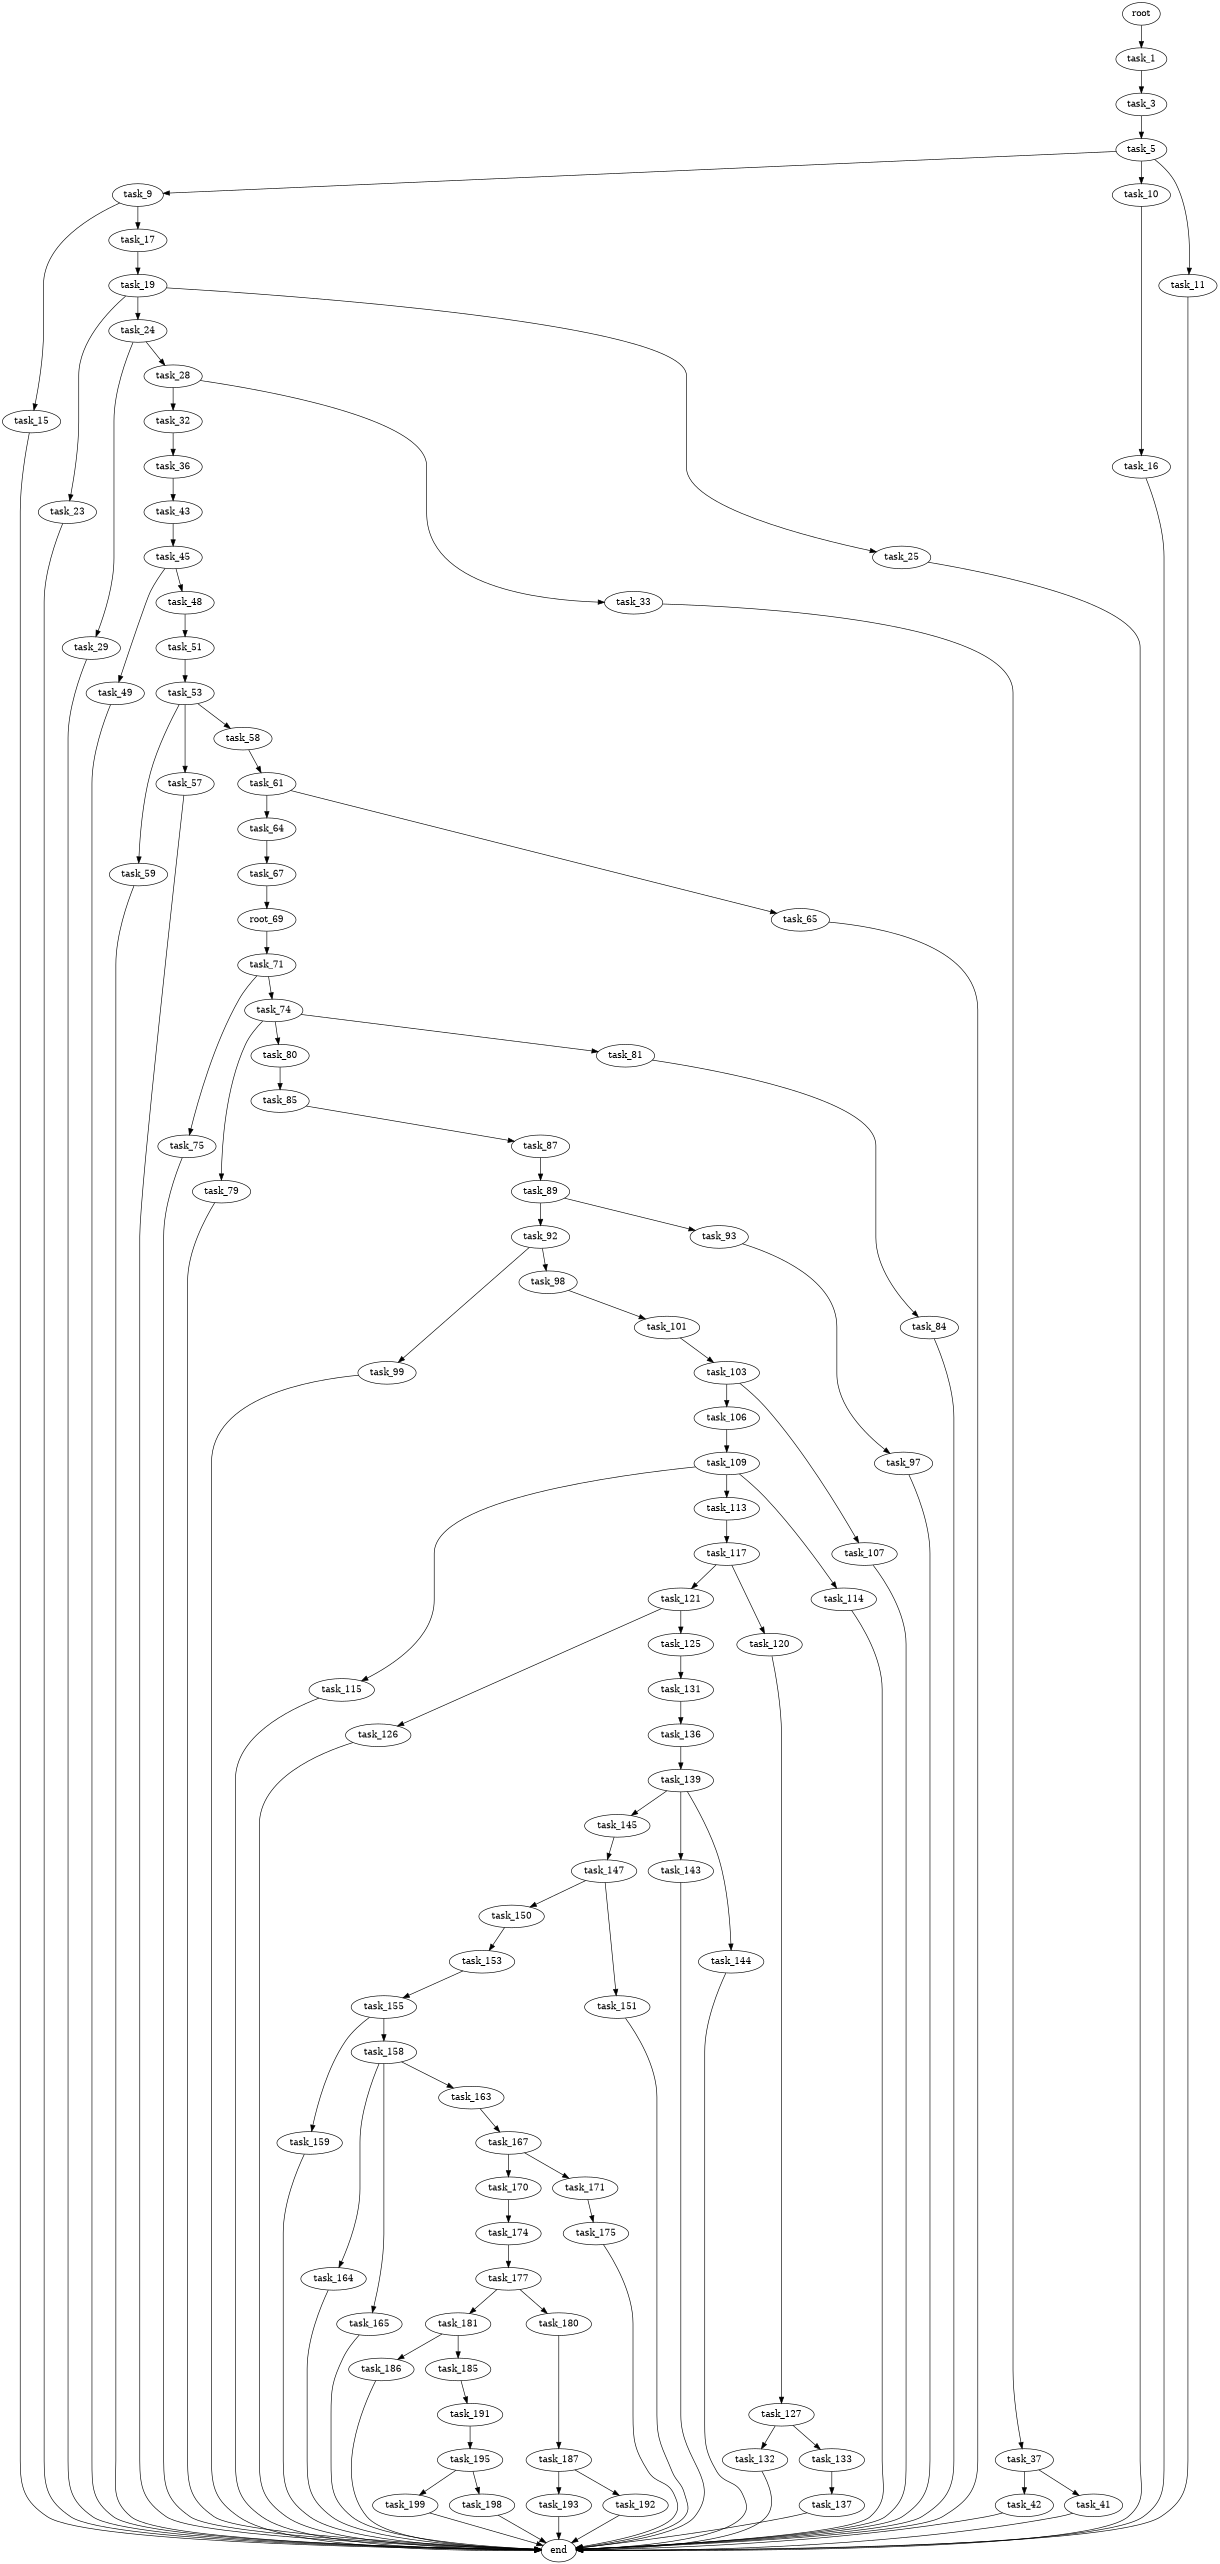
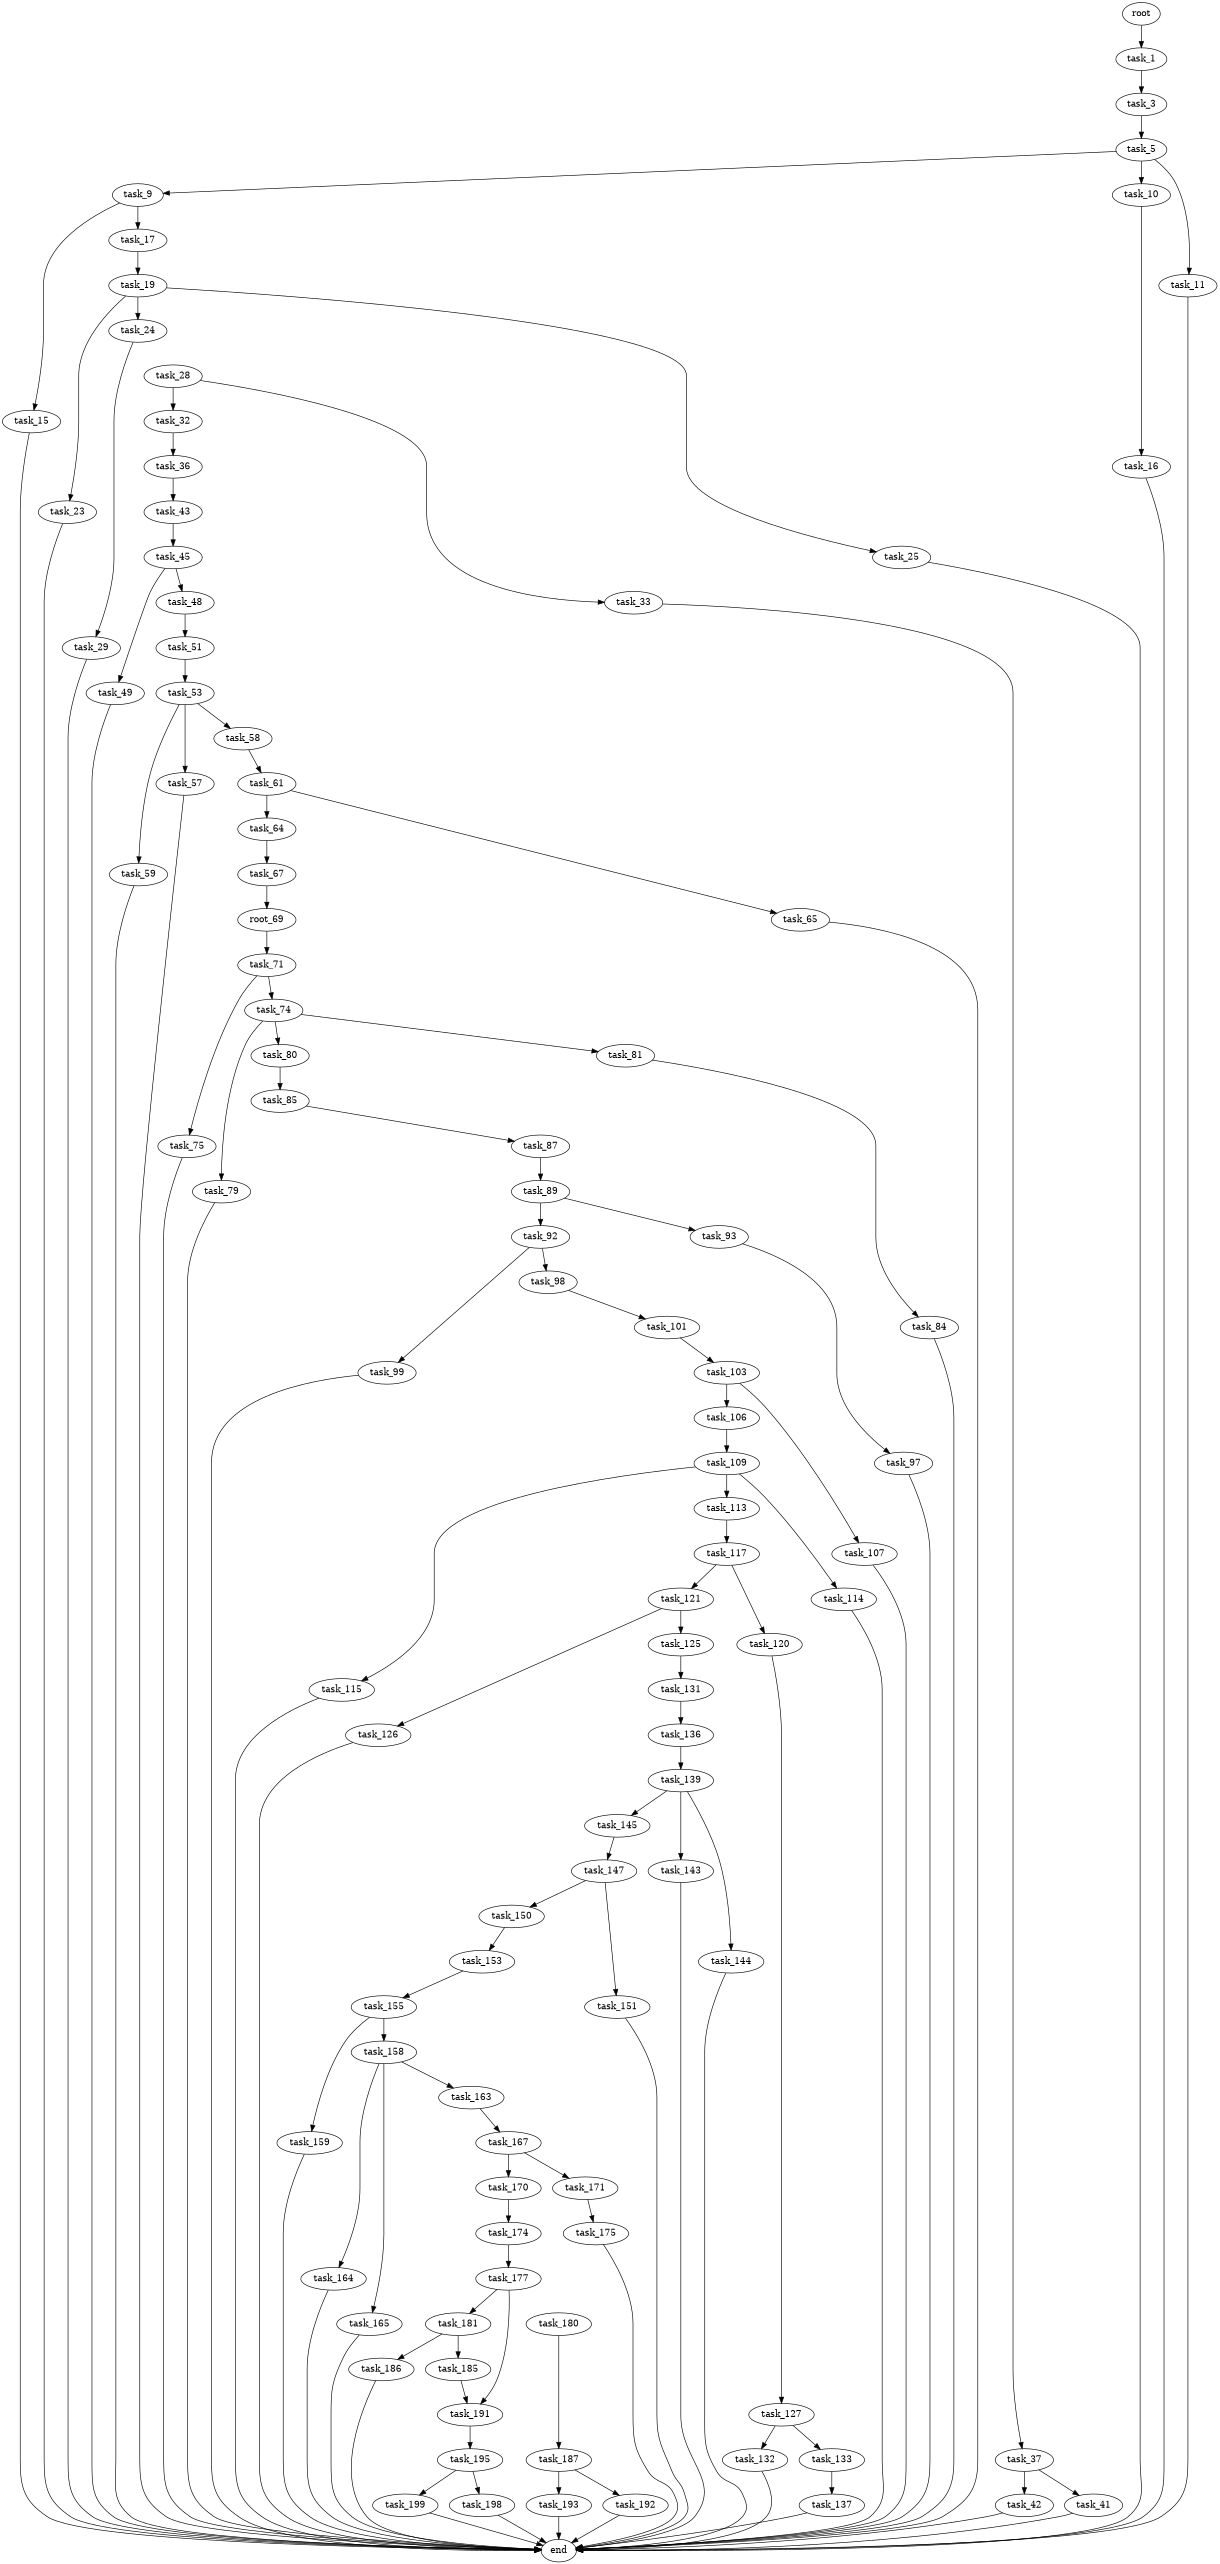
edge "task_24" -> "task_28": removed
edge "task_177" -> "task_180": now "task_177" -> "task_191"
